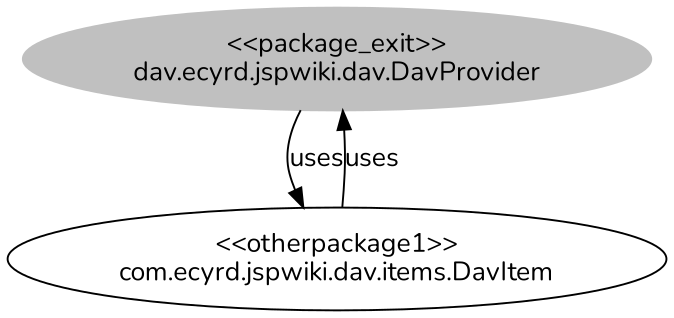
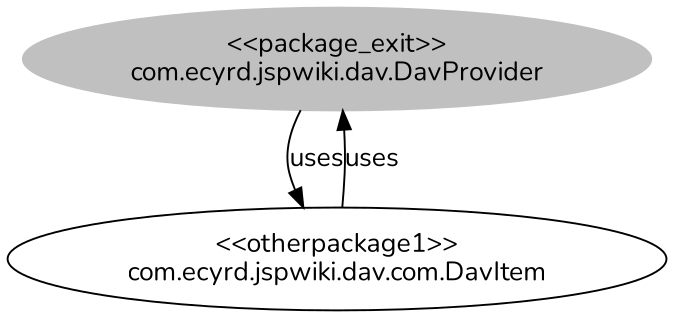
node "<<package_exit>> dav.ecyrd.jspwiki.dav.DavProvider": label "<<package_exit>> dav.ecyrd.jspwiki.dav.DavProvider" -> "<<package_exit>> com.ecyrd.jspwiki.dav.DavProvider"
node "<<otherpackage1>> com.ecyrd.jspwiki.dav.items.DavItem": label "<<otherpackage1>> com.ecyrd.jspwiki.dav.items.DavItem" -> "<<otherpackage1>> com.ecyrd.jspwiki.dav.com.DavItem"
